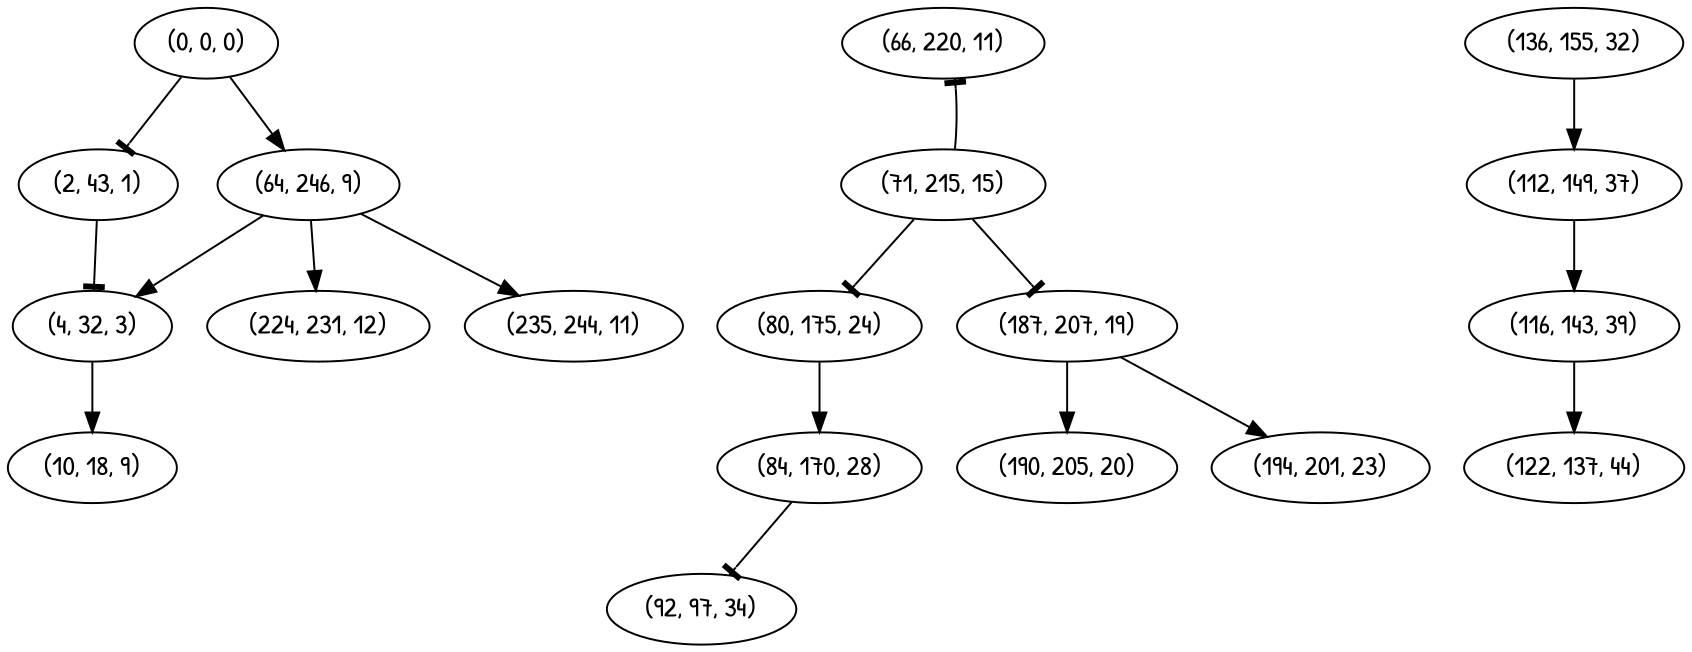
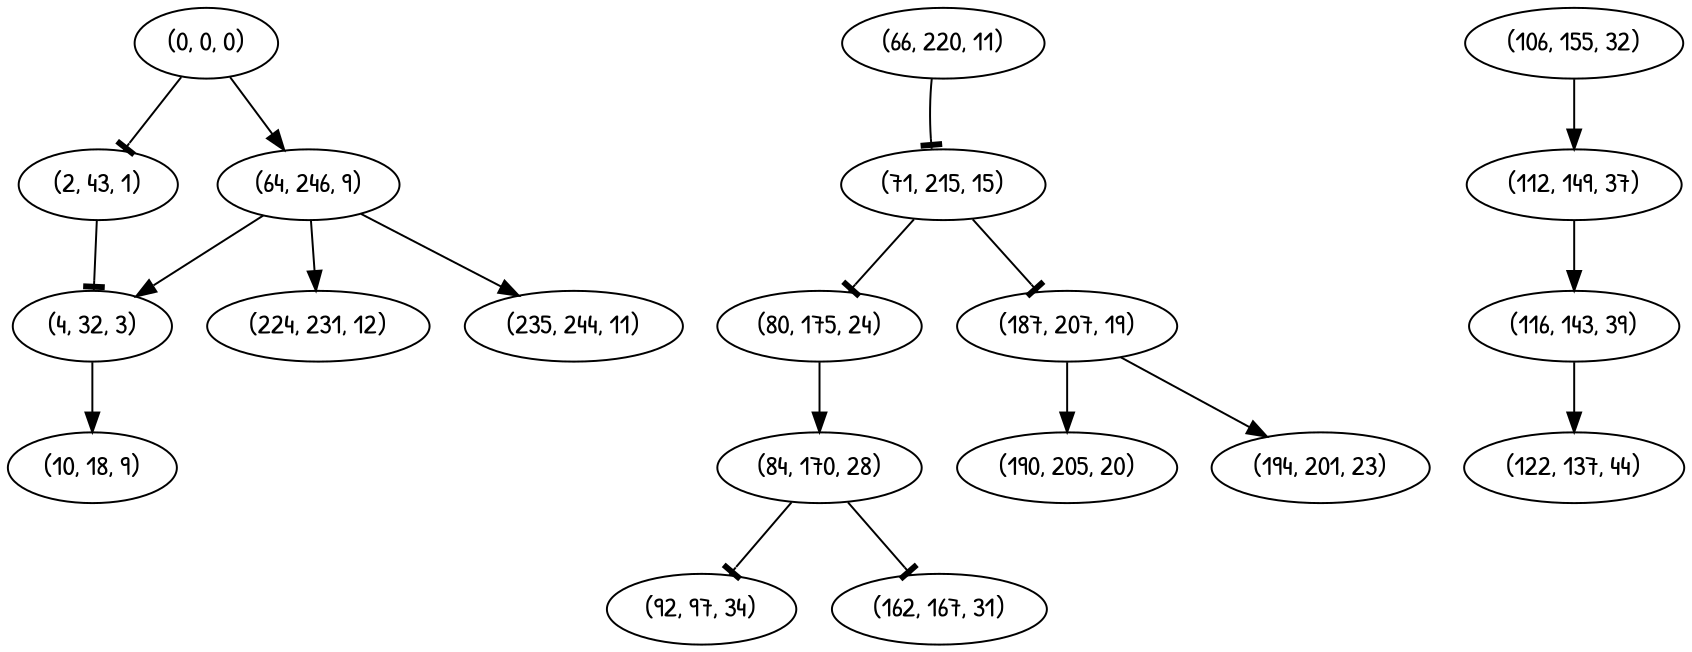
node "(136, 155, 32)": label "(136, 155, 32)" -> "(106, 155, 32)"
edge "(71, 215, 15)" -> "(66, 220, 11)": reversed
node "(162, 167, 31)": added
